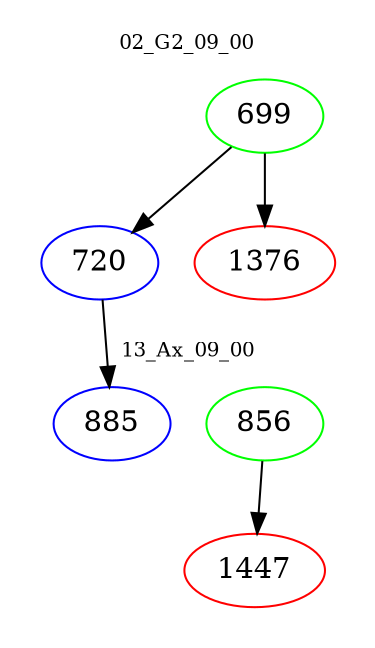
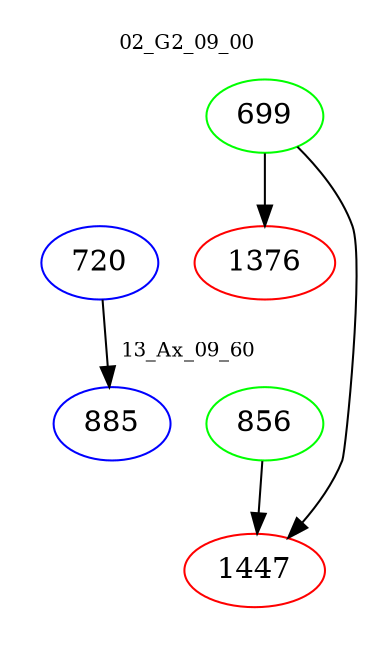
edge "699" -> "720": now "699" -> "1447"
cluster "13_Ax_09_00": label "13_Ax_09_00" -> "13_Ax_09_60"
